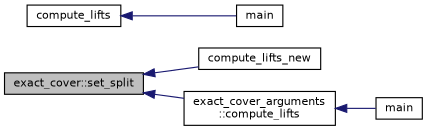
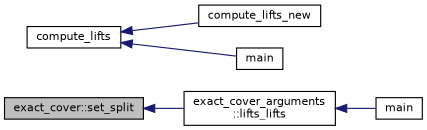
edge "compute_lifts_new" -> "exact_cover::set_split": now "compute_lifts_new" -> "compute_lifts"
node "exact_cover_arguments ::compute_lifts": label "exact_cover_arguments ::compute_lifts" -> "exact_cover_arguments ::lifts_lifts"
